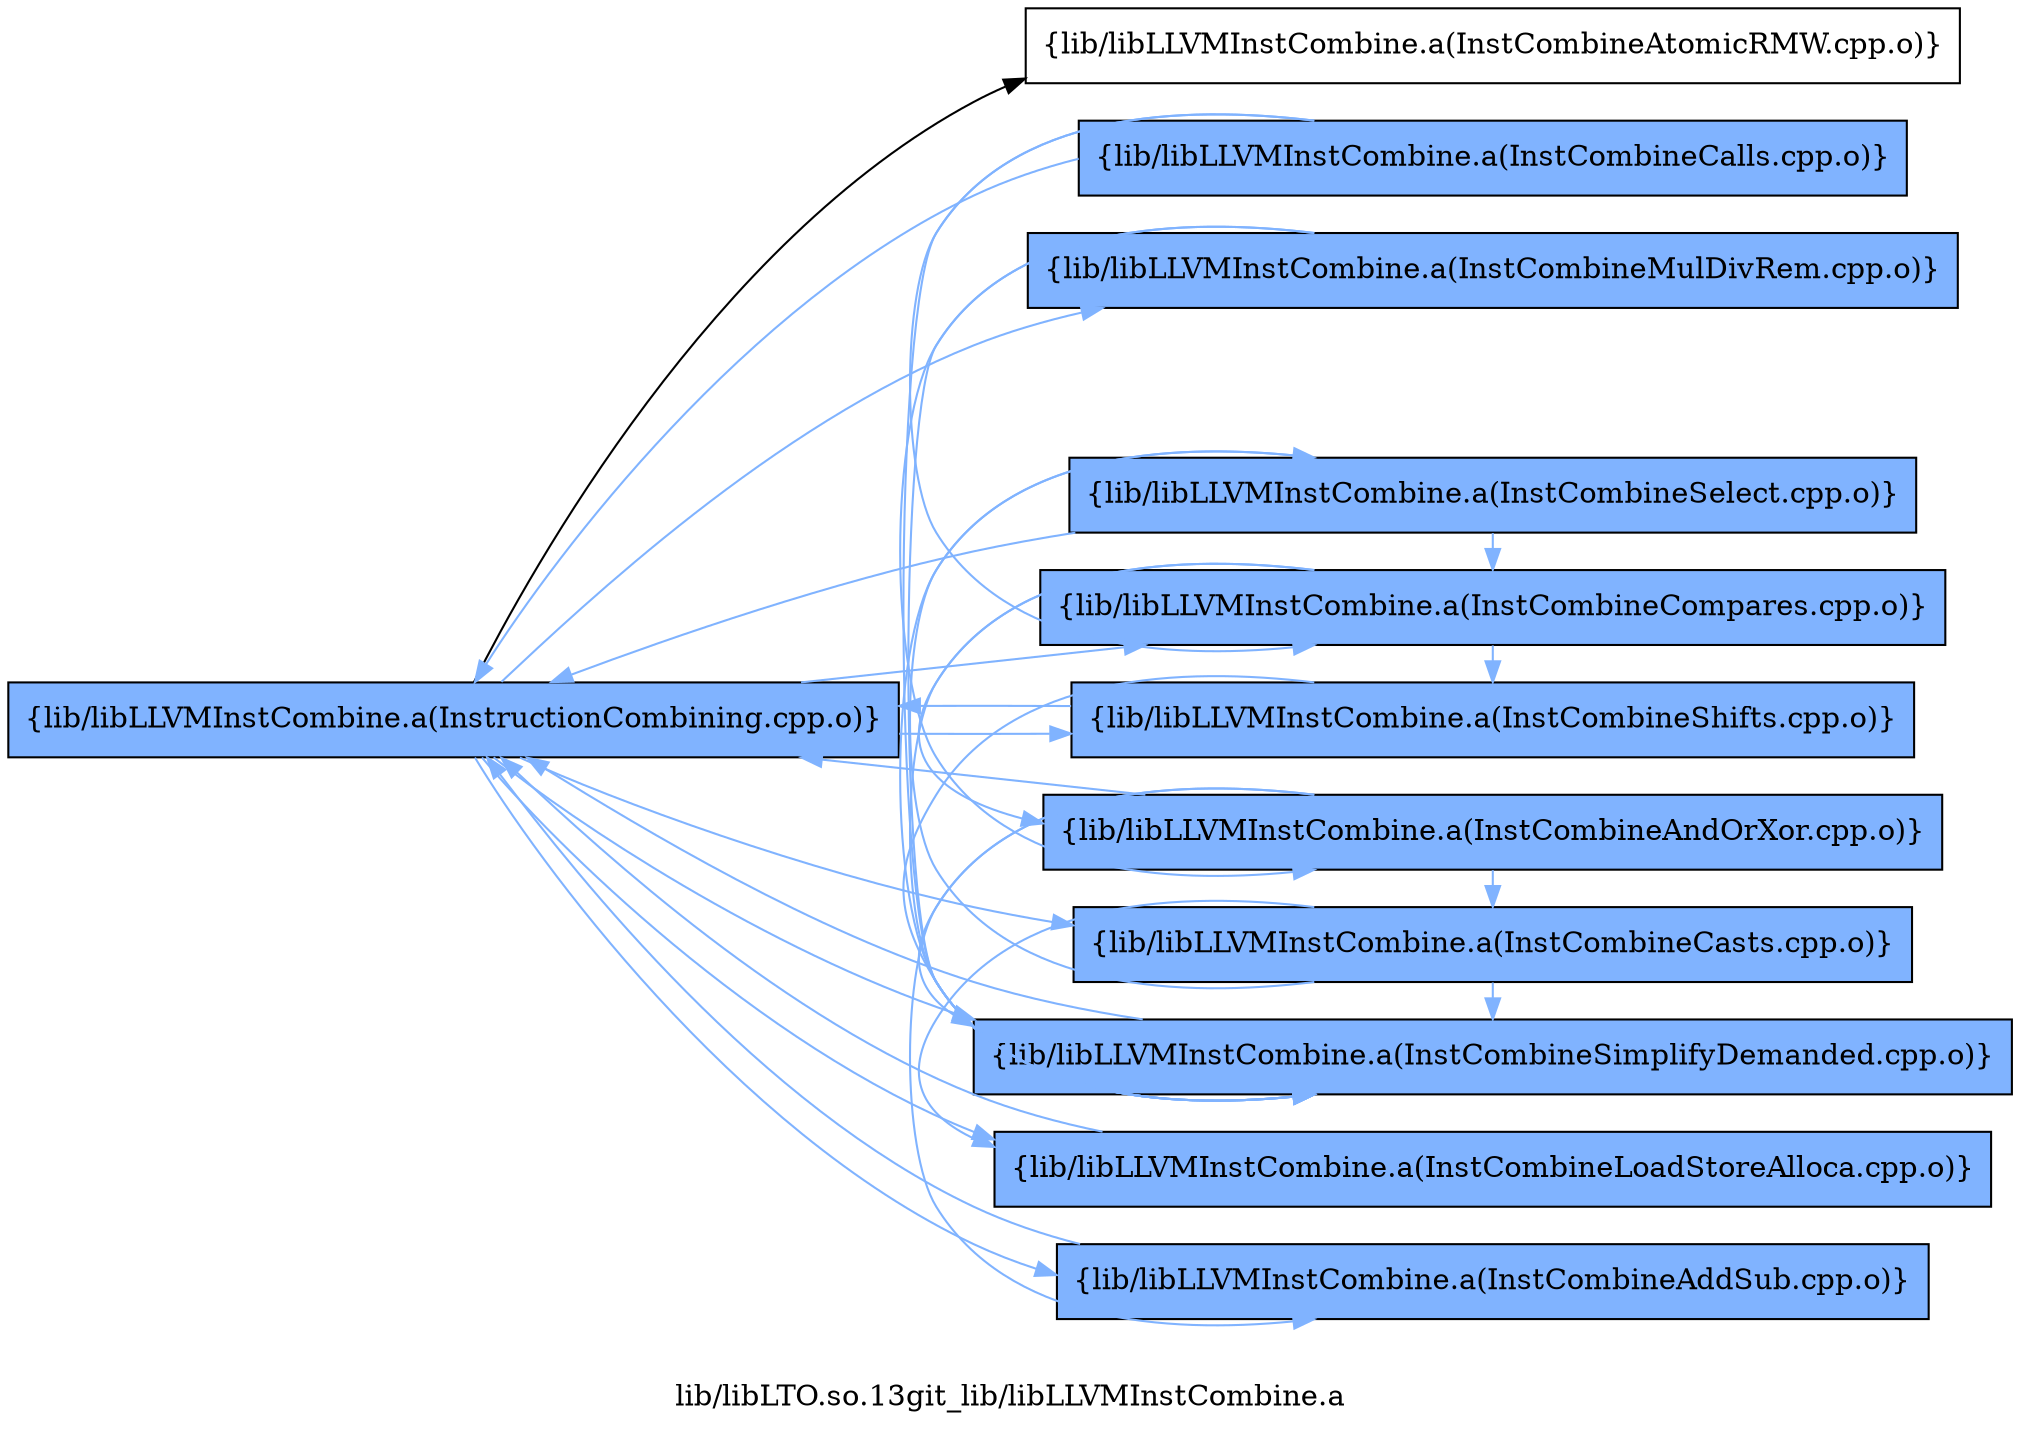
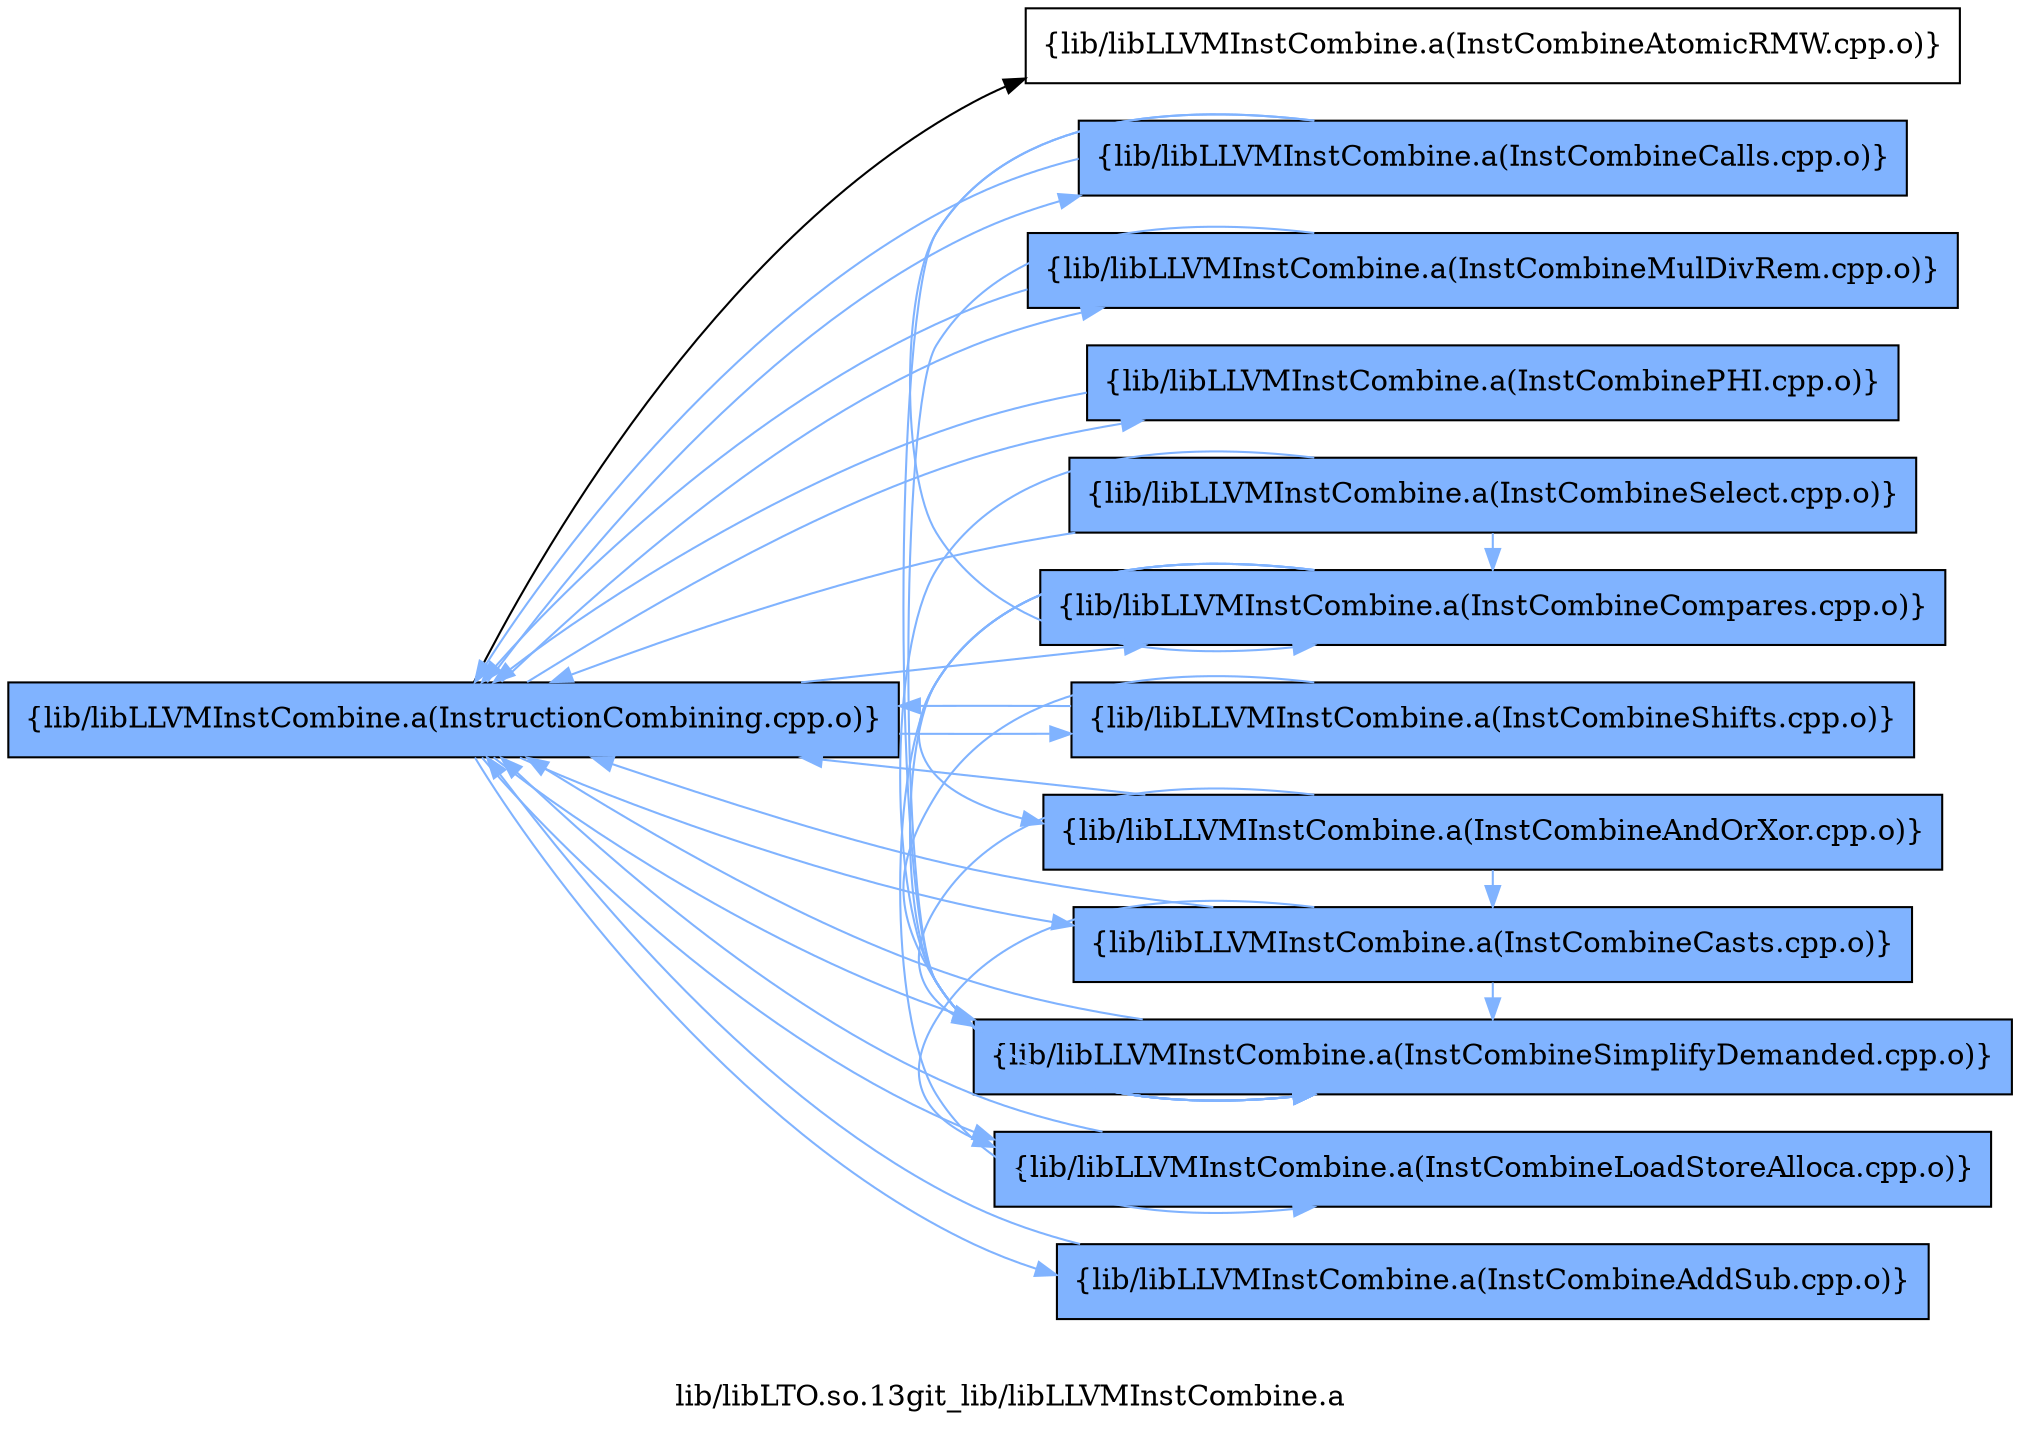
node "{lib/libLLVMInstCombine.a(InstCombinePHI.cpp.o)}": added
edge "{lib/libLLVMInstCombine.a(InstructionCombining.cpp.o)}" -> "{lib/libLLVMInstCombine.a(InstCombineCalls.cpp.o)}": added
edge "{lib/libLLVMInstCombine.a(InstCombineMulDivRem.cpp.o)}" -> "{lib/libLLVMInstCombine.a(InstCombineAndOrXor.cpp.o)}": now "{lib/libLLVMInstCombine.a(InstCombineMulDivRem.cpp.o)}" -> "{lib/libLLVMInstCombine.a(InstructionCombining.cpp.o)}"
edge "{lib/libLLVMInstCombine.a(InstCombineCompares.cpp.o)}" -> "{lib/libLLVMInstCombine.a(InstCombineShifts.cpp.o)}": now "{lib/libLLVMInstCombine.a(InstCombineCompares.cpp.o)}" -> "{lib/libLLVMInstCombine.a(InstCombineLoadStoreAlloca.cpp.o)}"
edge "{lib/libLLVMInstCombine.a(InstCombineCasts.cpp.o)}" -> "{lib/libLLVMInstCombine.a(InstCombineSelect.cpp.o)}": now "{lib/libLLVMInstCombine.a(InstCombineCasts.cpp.o)}" -> "{lib/libLLVMInstCombine.a(InstructionCombining.cpp.o)}"
edge "{lib/libLLVMInstCombine.a(InstCombineAndOrXor.cpp.o)}" -> "{lib/libLLVMInstCombine.a(InstCombineAddSub.cpp.o)}": removed
